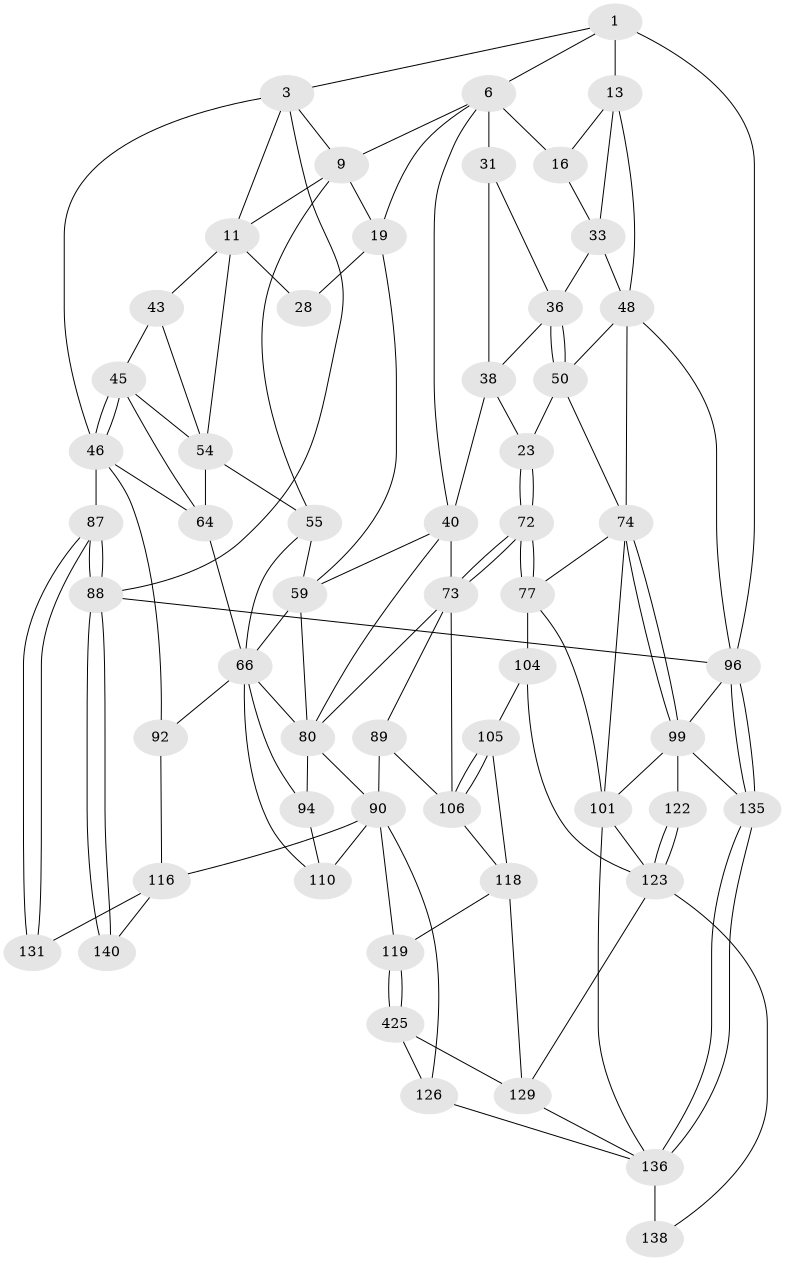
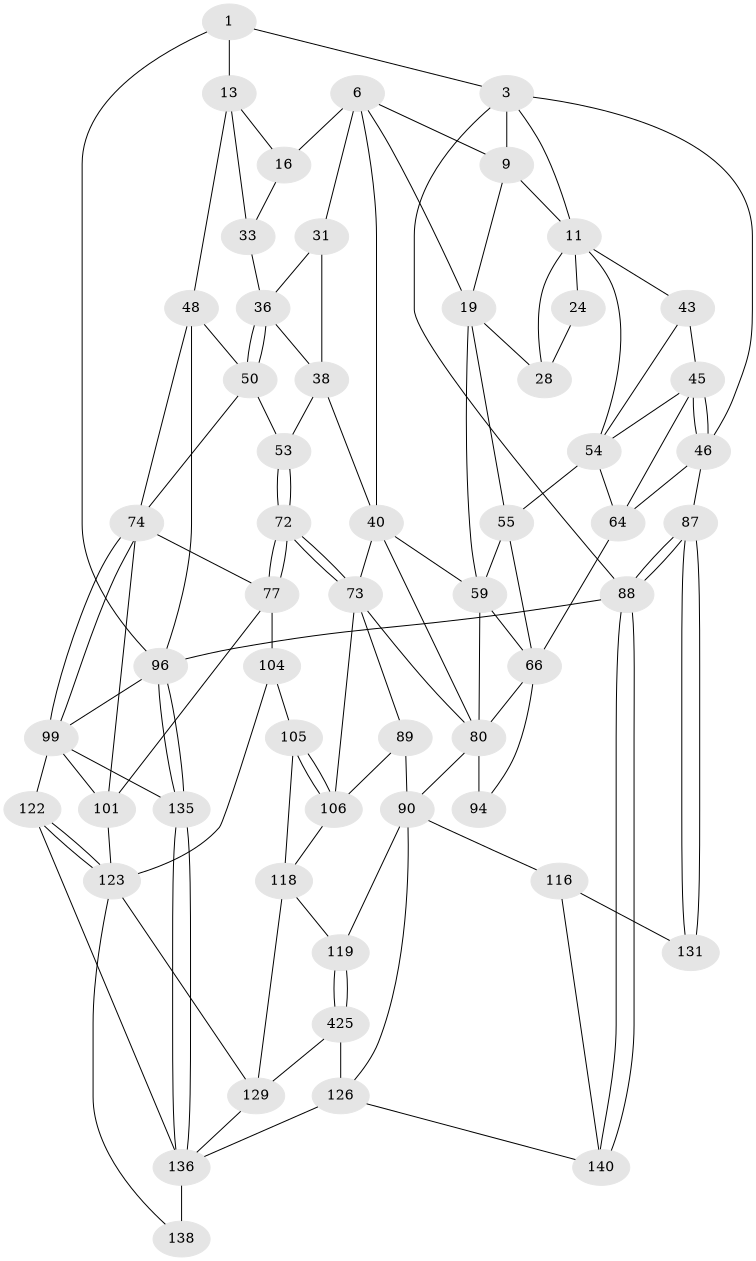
edge "1" -- "6": removed
edge "33" -- "48": removed
node "24": added
edge "9" -- "55": now "19" -- "55"
node "23": label "23" -> "53"
node "92": removed
node "110": removed
edge "101" -- "136": now "122" -- "136"
edge "126" -- "140": added
